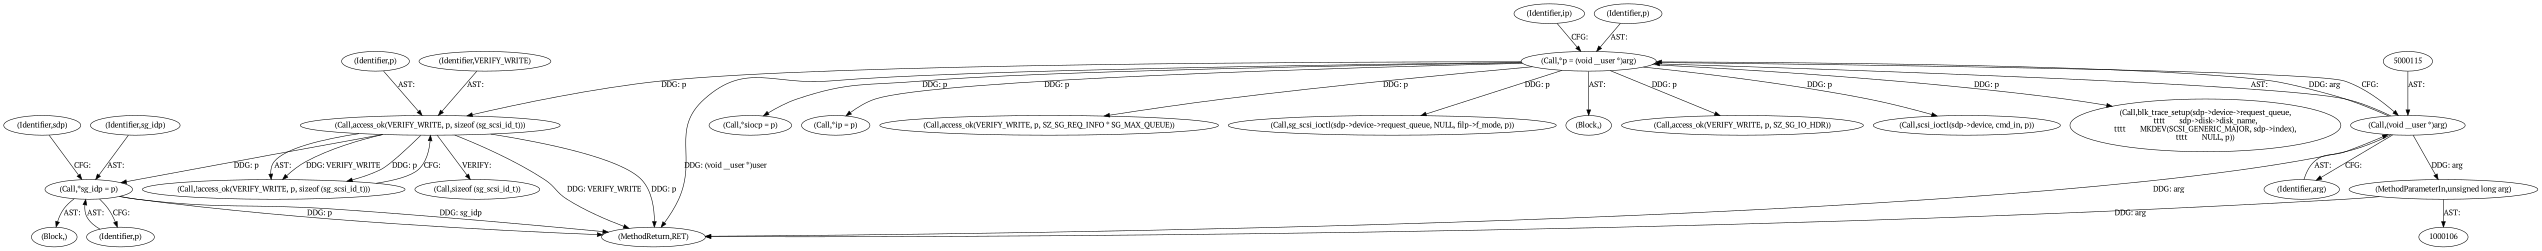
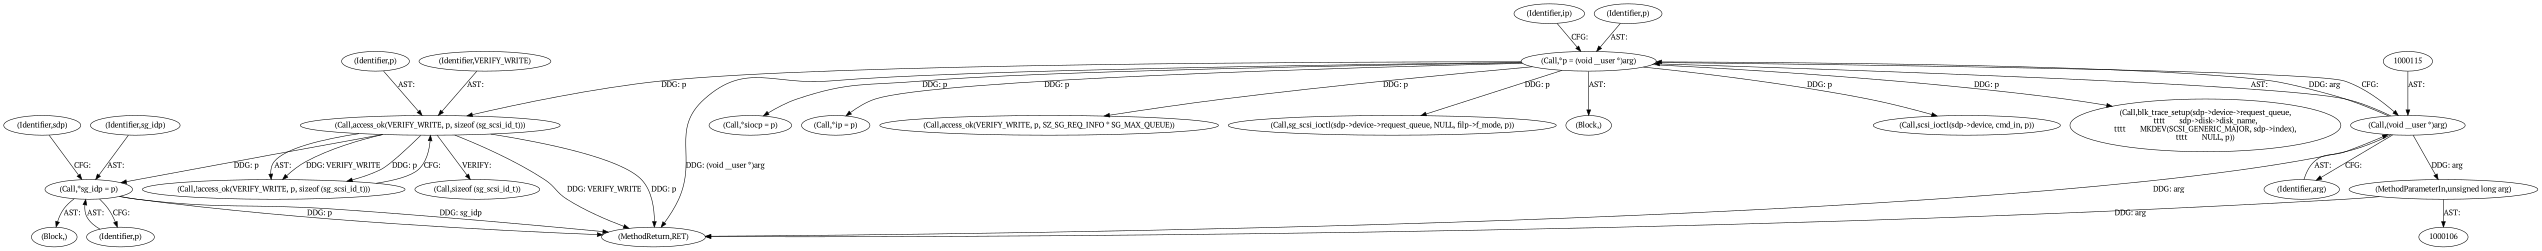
node "5000115": label "5000115" -> "1000115"
node "(Call,access_ok(VERIFY_WRITE, p, SZ_SG_IO_HDR))": removed
edge "(Call,*p = (void __user *)arg)" -> "(MethodReturn,RET)": label "DDG: (void __user *)user" -> "DDG: (void __user *)arg"
